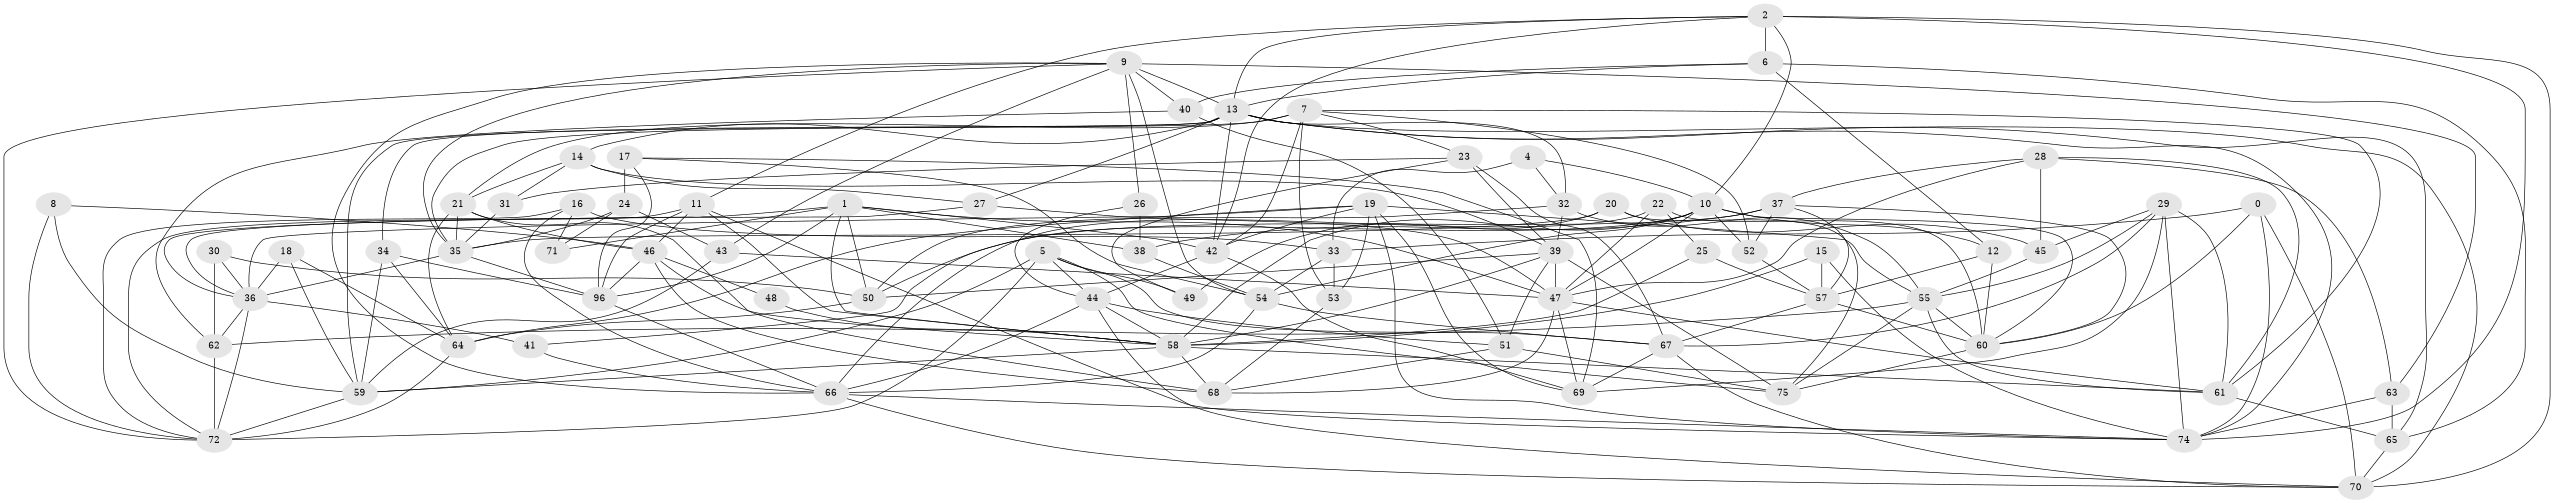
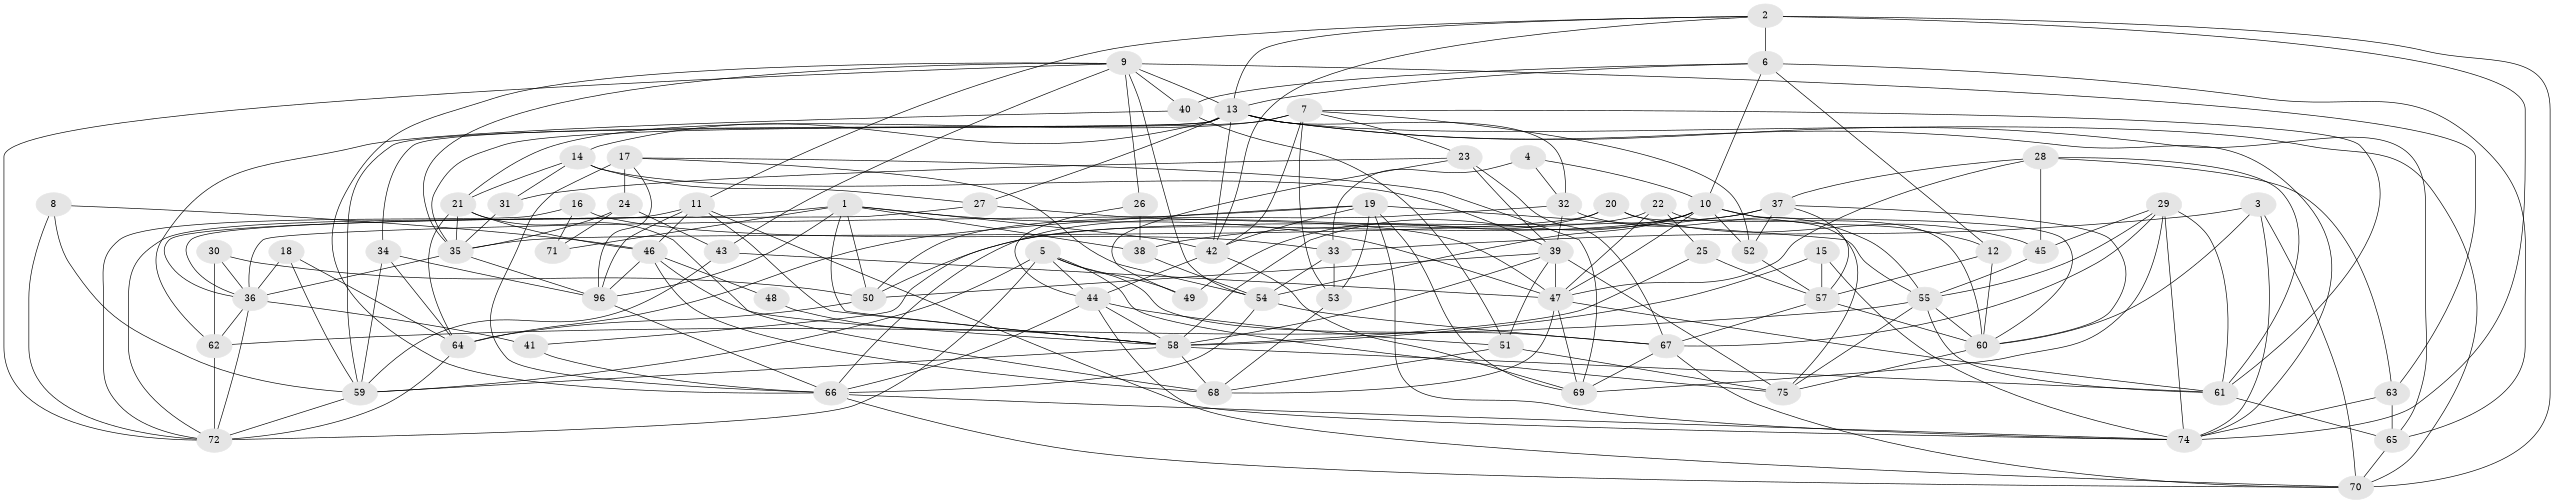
edge "2" -- "10": now "6" -- "10"
node "0": label "0" -> "3"
edge "16" -- "66": now "17" -- "66"
